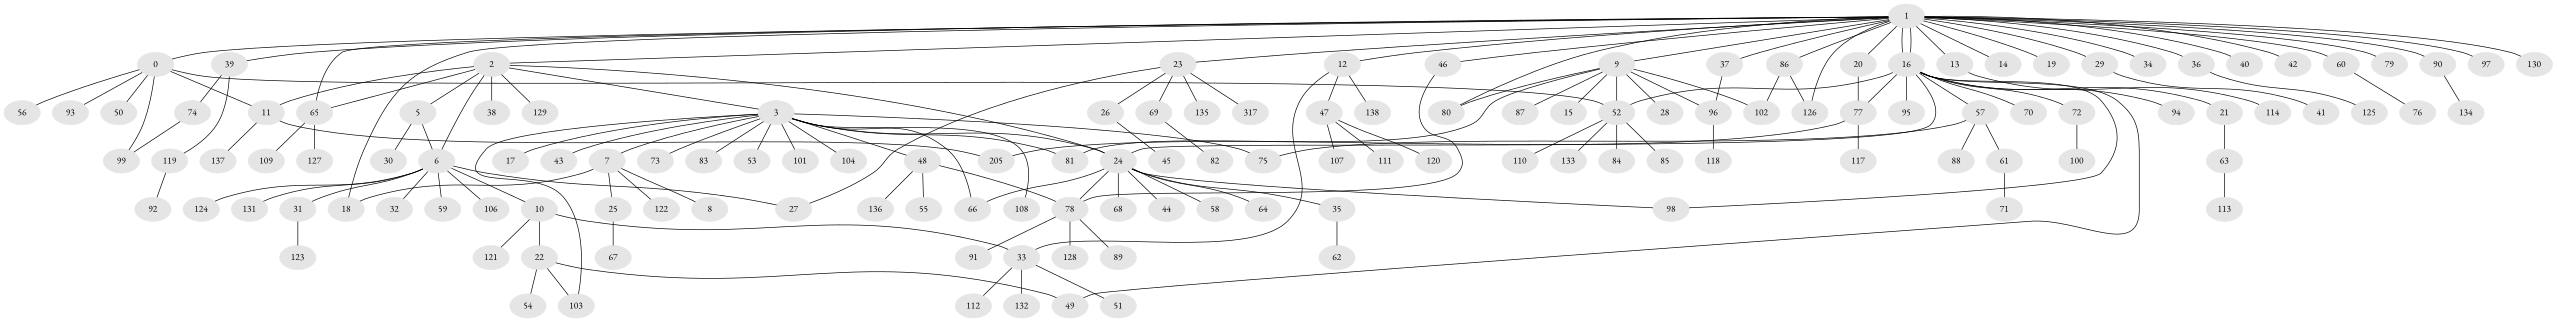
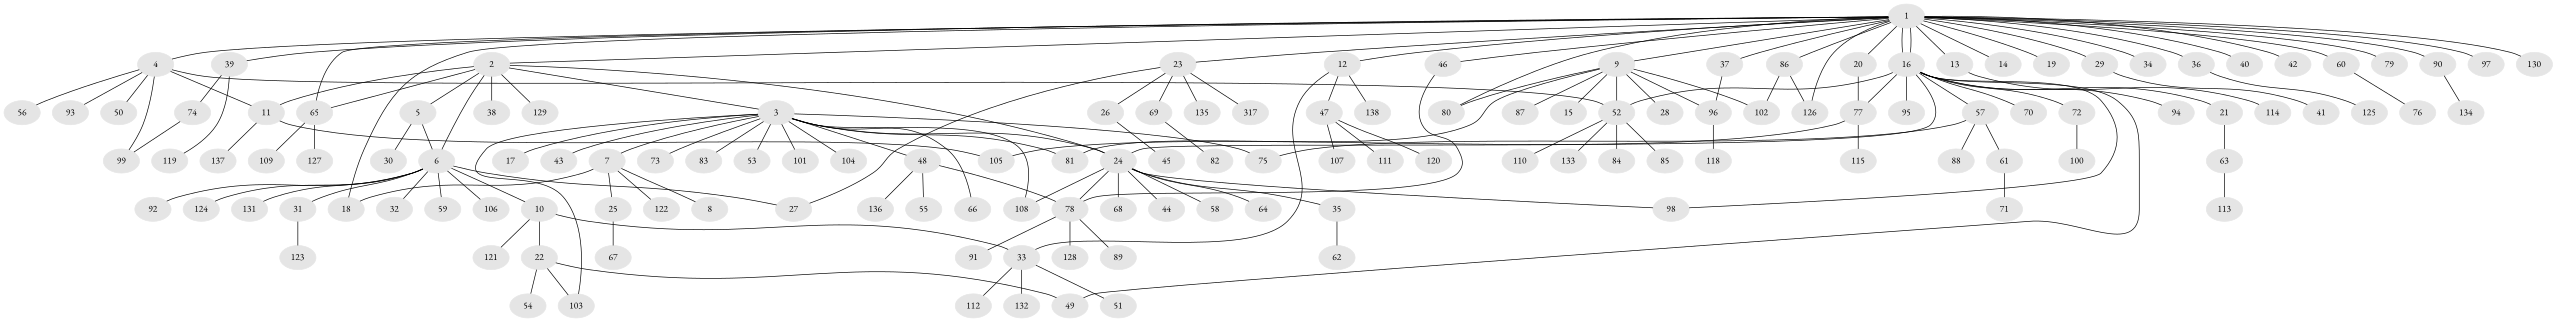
node "0": label "0" -> "4"
node "205": label "205" -> "105"
node "117": label "117" -> "115"
edge "119" -- "92": now "6" -- "92"
edge "24" -- "66": now "24" -- "108"
